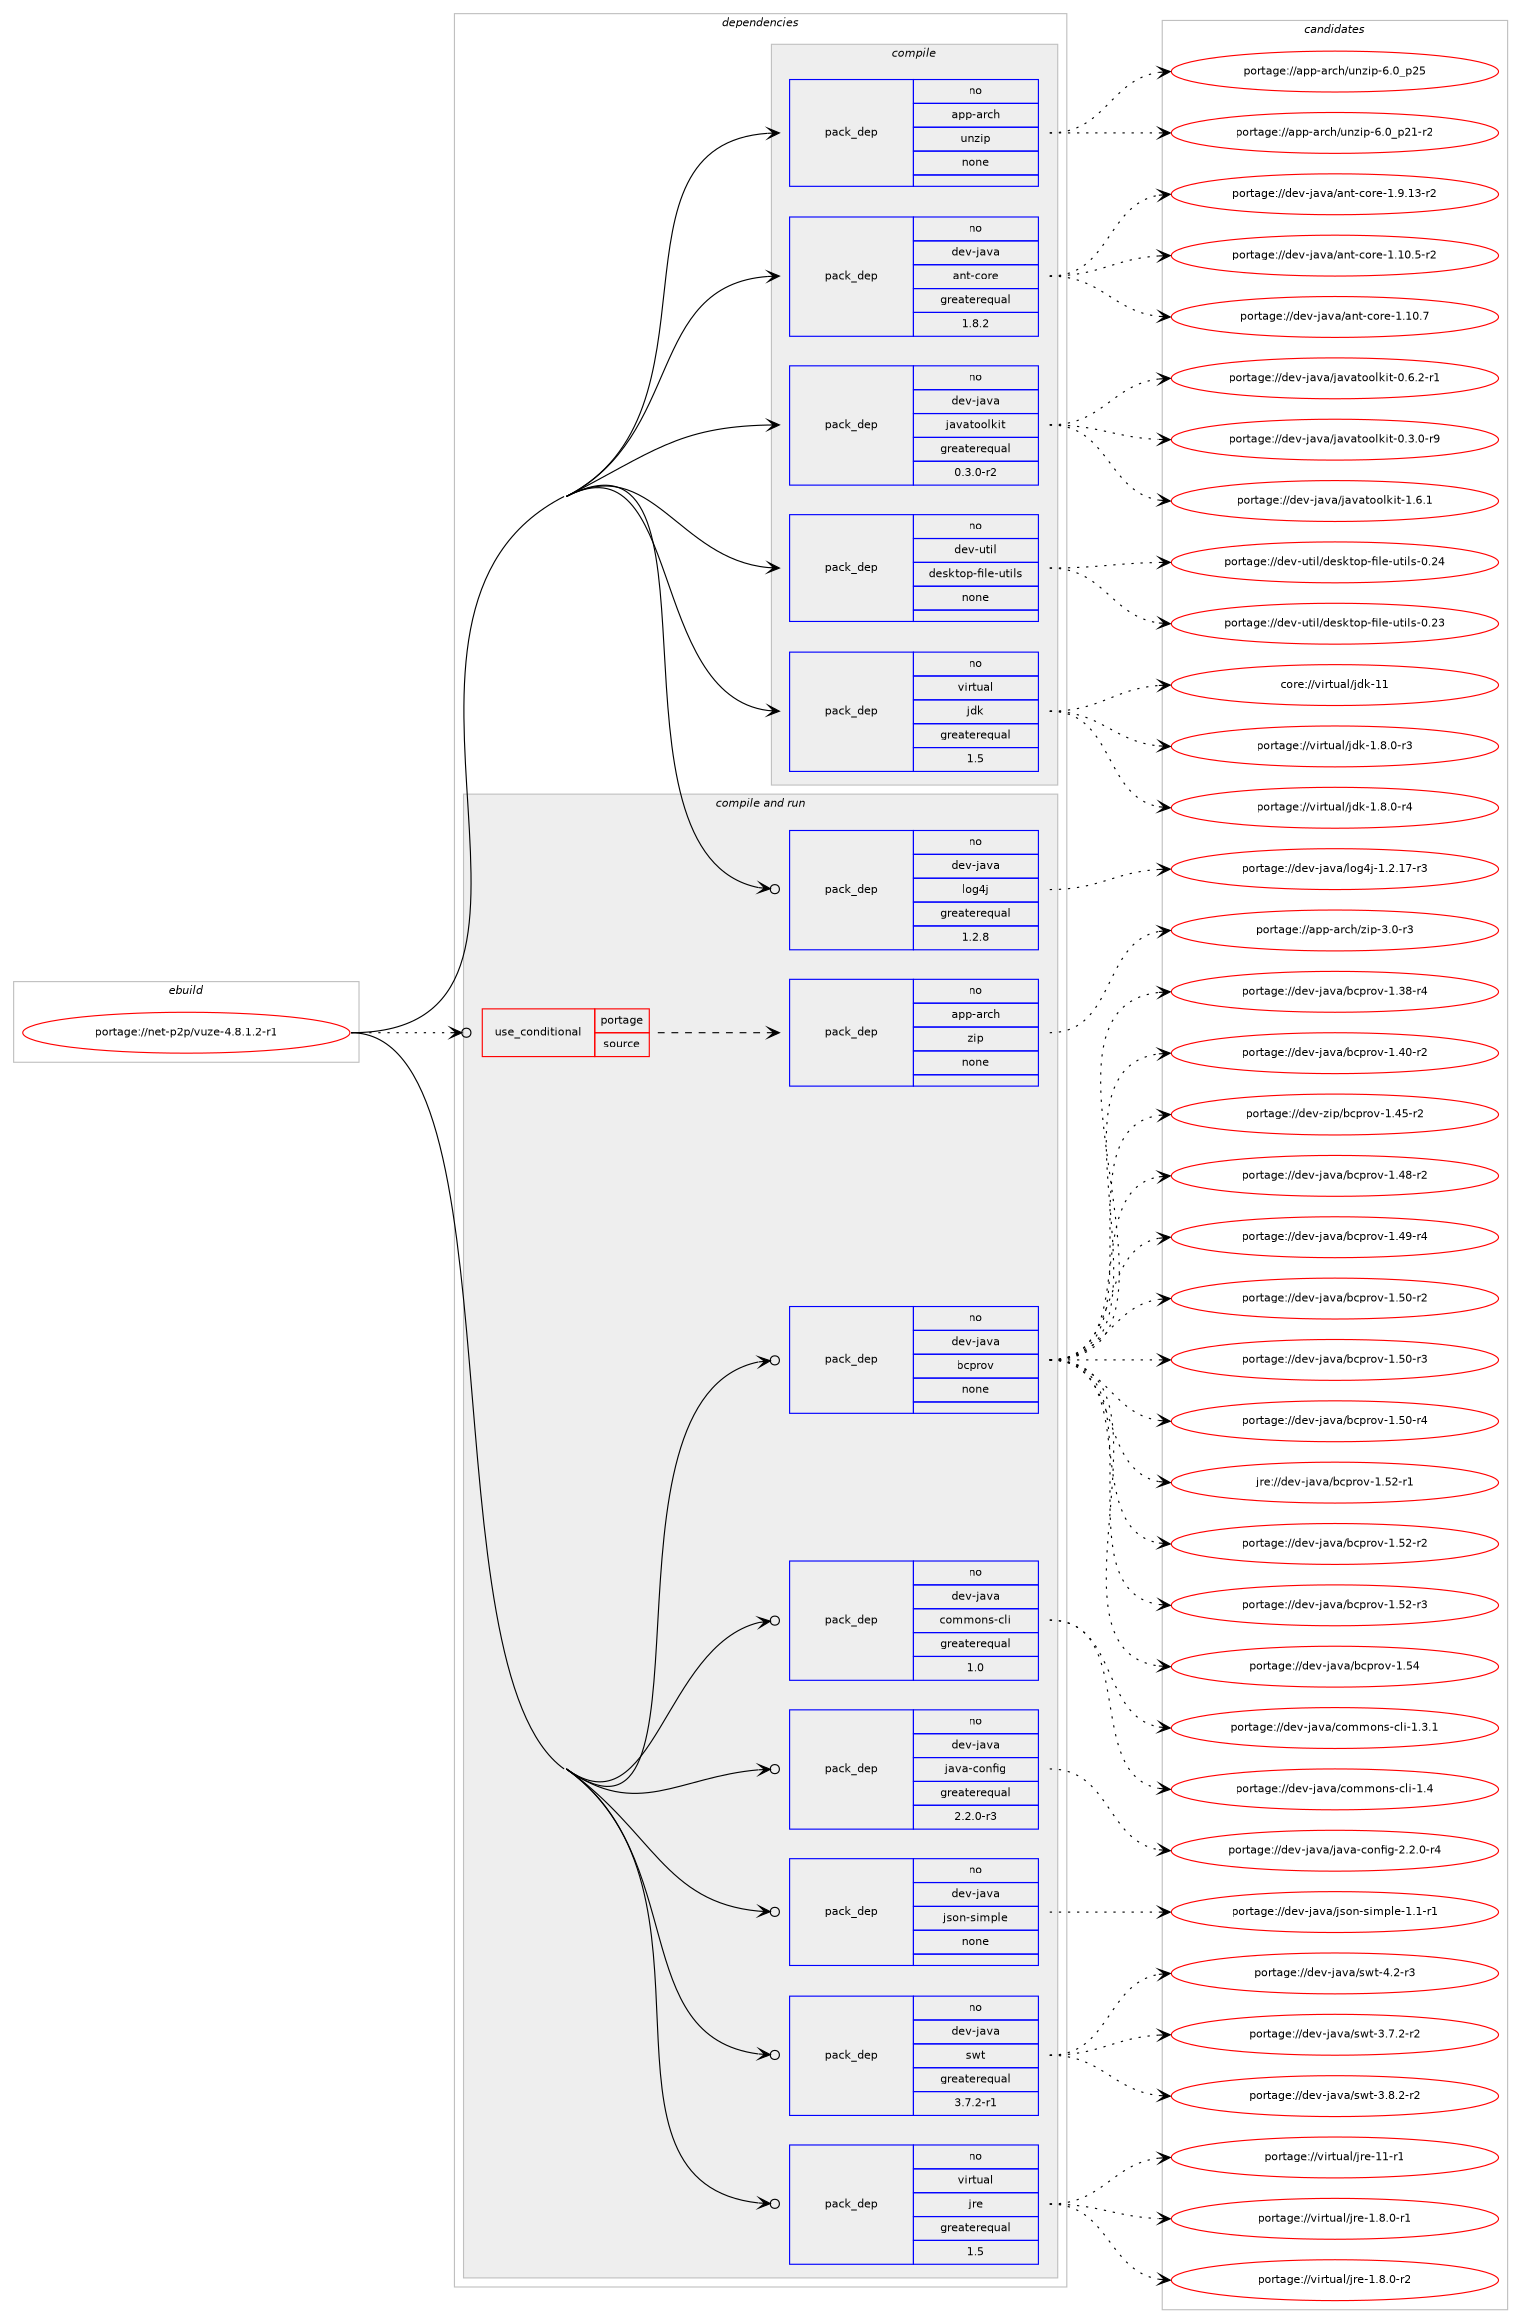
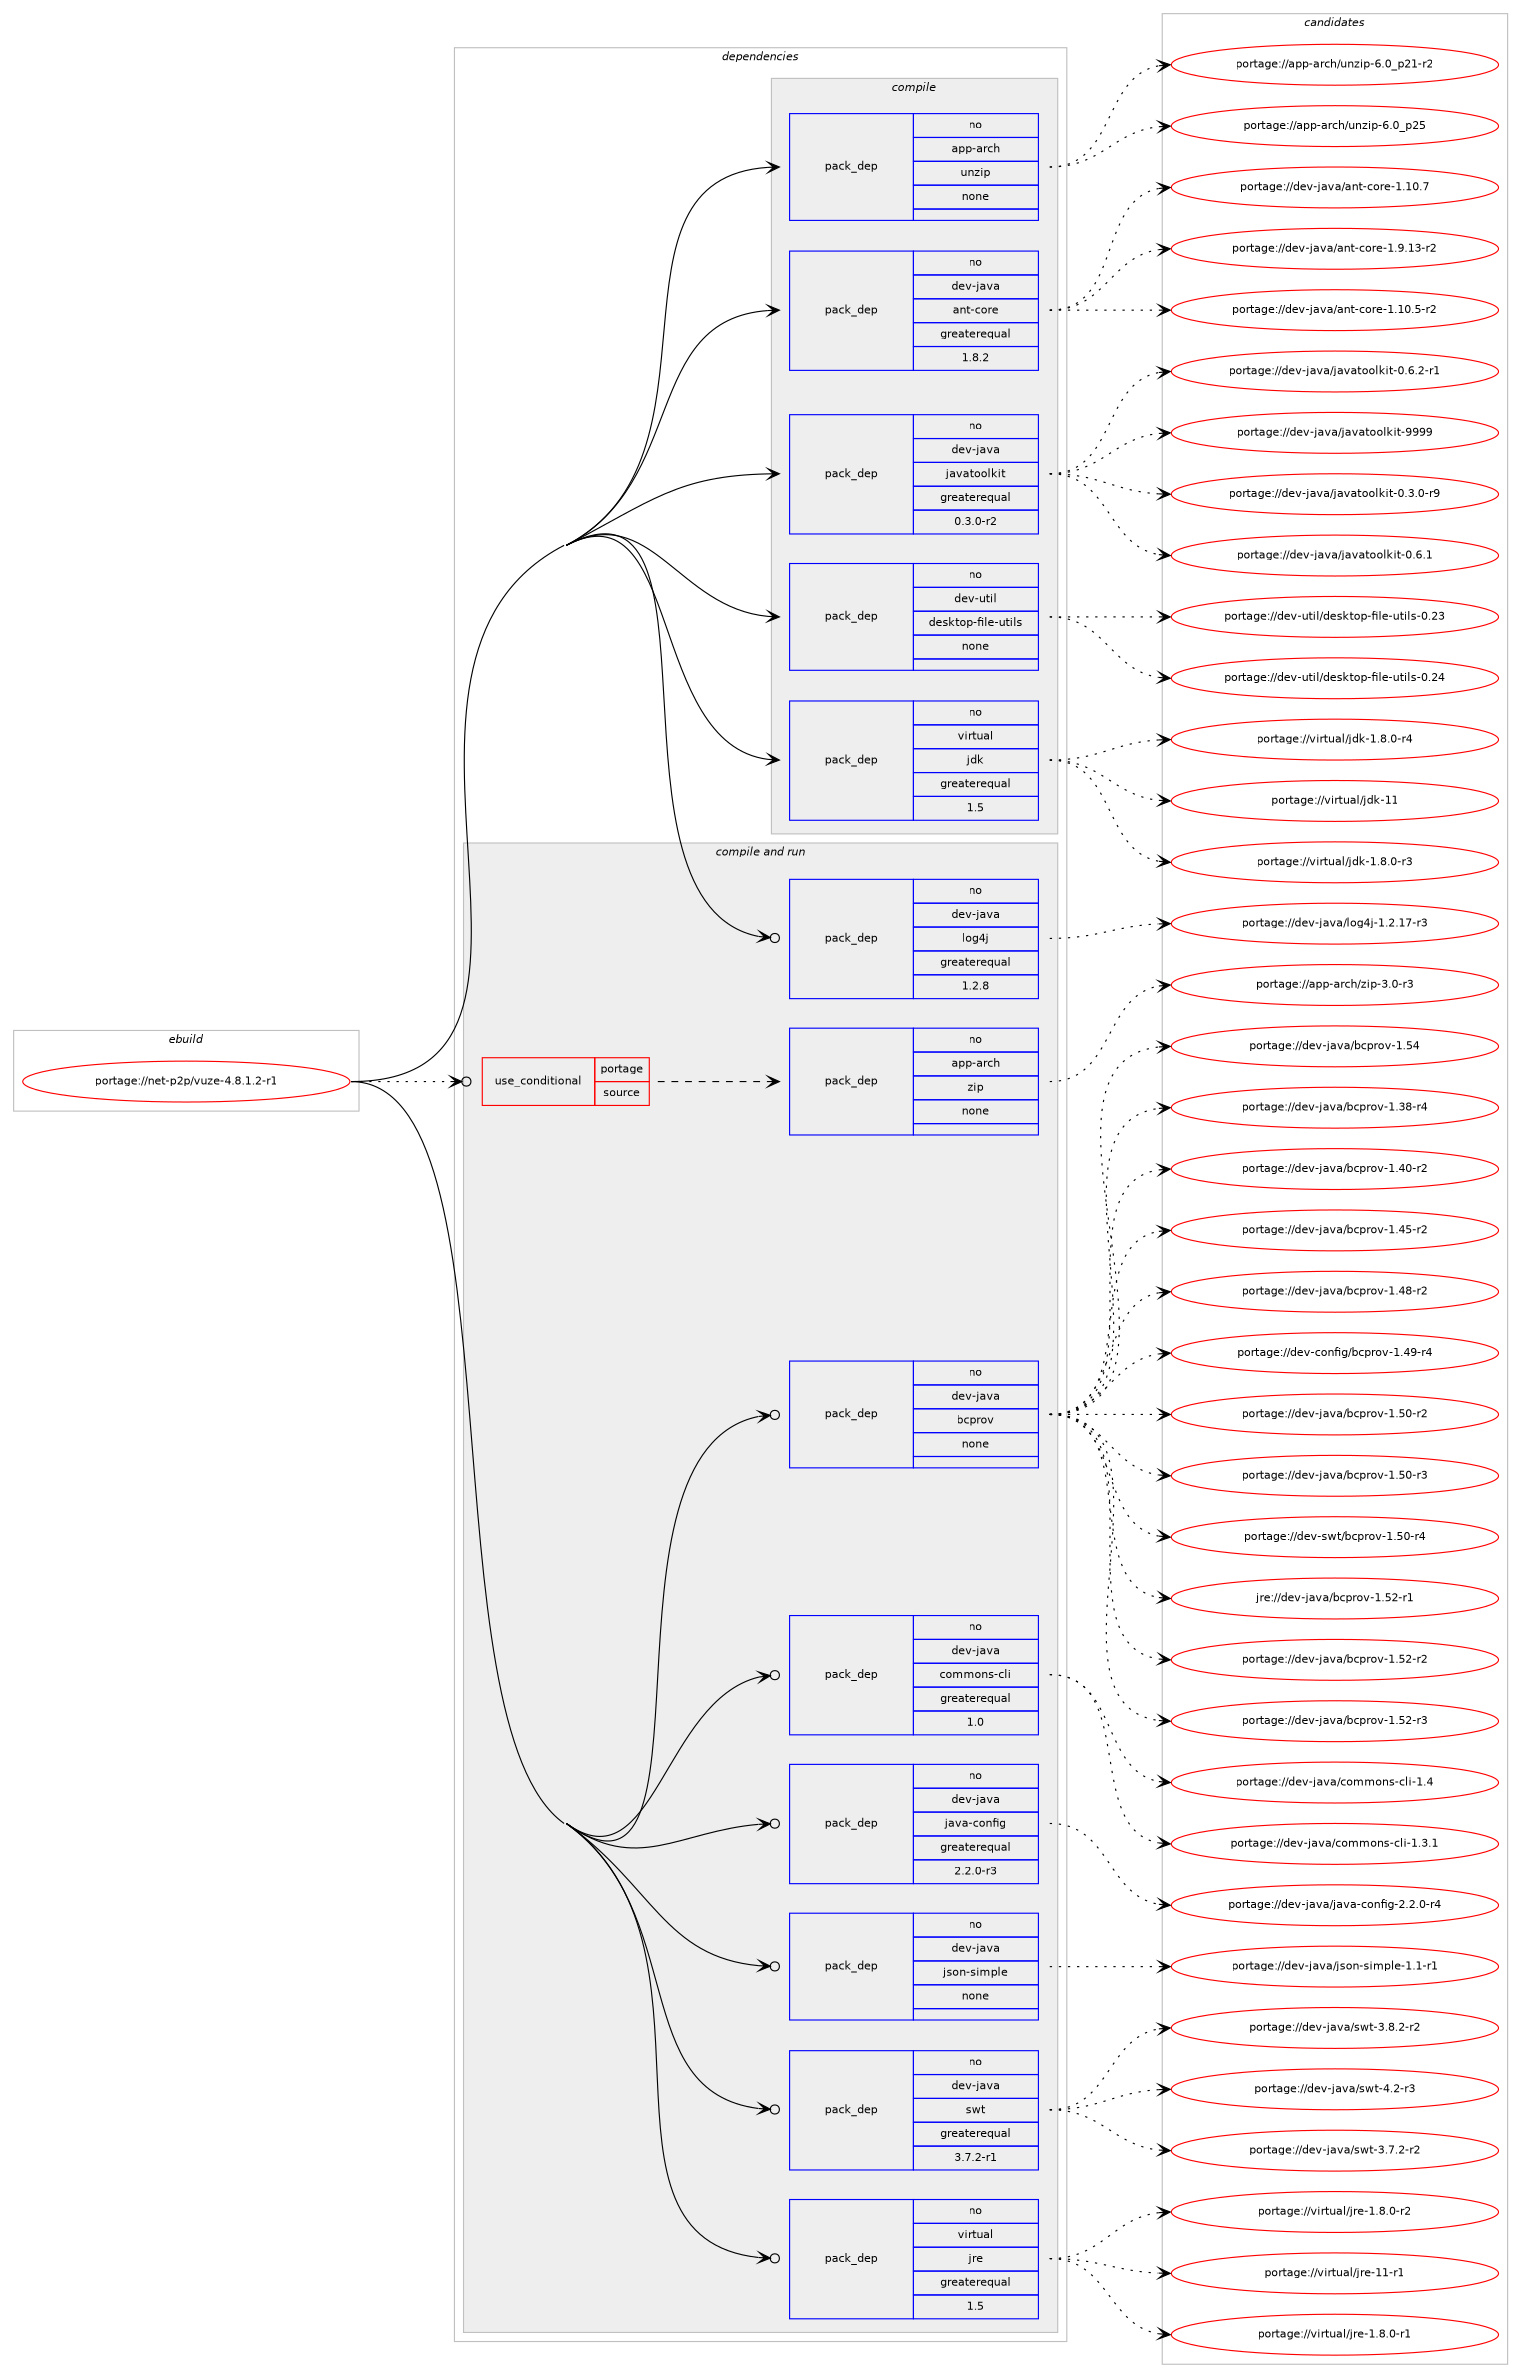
node "portage://dev-java/javatoolkit-9999": added
node "portage://dev-java/javatoolkit-1.6.1": label "portage://dev-java/javatoolkit-1.6.1" -> "portage://dev-java/javatoolkit-0.6.1"
node "core://virtual/jdk-11": label "core://virtual/jdk-11" -> "portage://virtual/jdk-11"
node "portage://dev-zip/bcprov-1.45-r2": label "portage://dev-zip/bcprov-1.45-r2" -> "portage://dev-java/bcprov-1.45-r2"
node "portage://dev-java/bcprov-1.49-r4": label "portage://dev-java/bcprov-1.49-r4" -> "portage://dev-config/bcprov-1.49-r4"
node "portage://dev-java/bcprov-1.50-r4": label "portage://dev-java/bcprov-1.50-r4" -> "portage://dev-swt/bcprov-1.50-r4"
